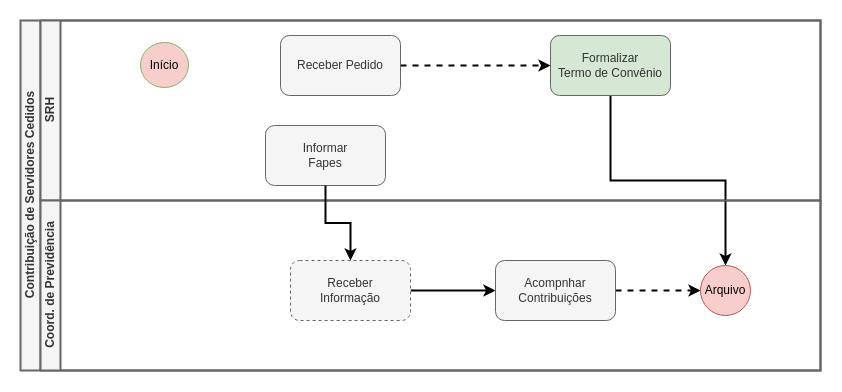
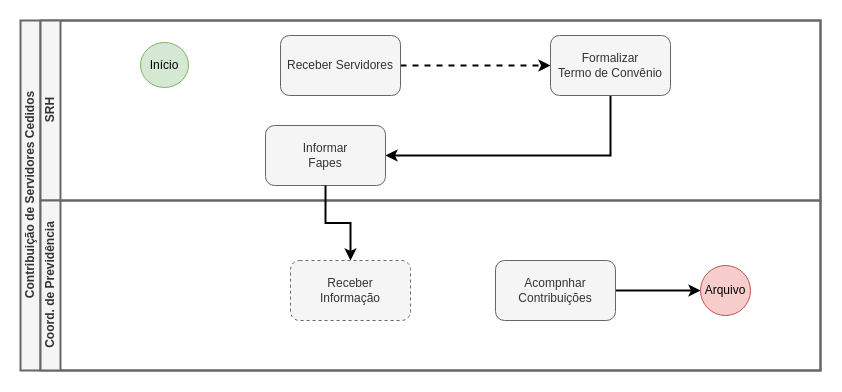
node "Início": fillcolor #f8cecc -> #d5e8d4
node "Receber Pedido": label "Receber Pedido" -> "Receber Servidores"
node "FormalizarTermo de Convênio": fillcolor #d5e8d4 -> #f5f5f5
edge "FormalizarTermo de Convênio" -> "Arquivo": now "FormalizarTermo de Convênio" -> "InformarFapes"
edge "ReceberInformação" -> "AcompnharContribuições": removed
edge "AcompnharContribuições" -> "Arquivo": style dashed -> solid
